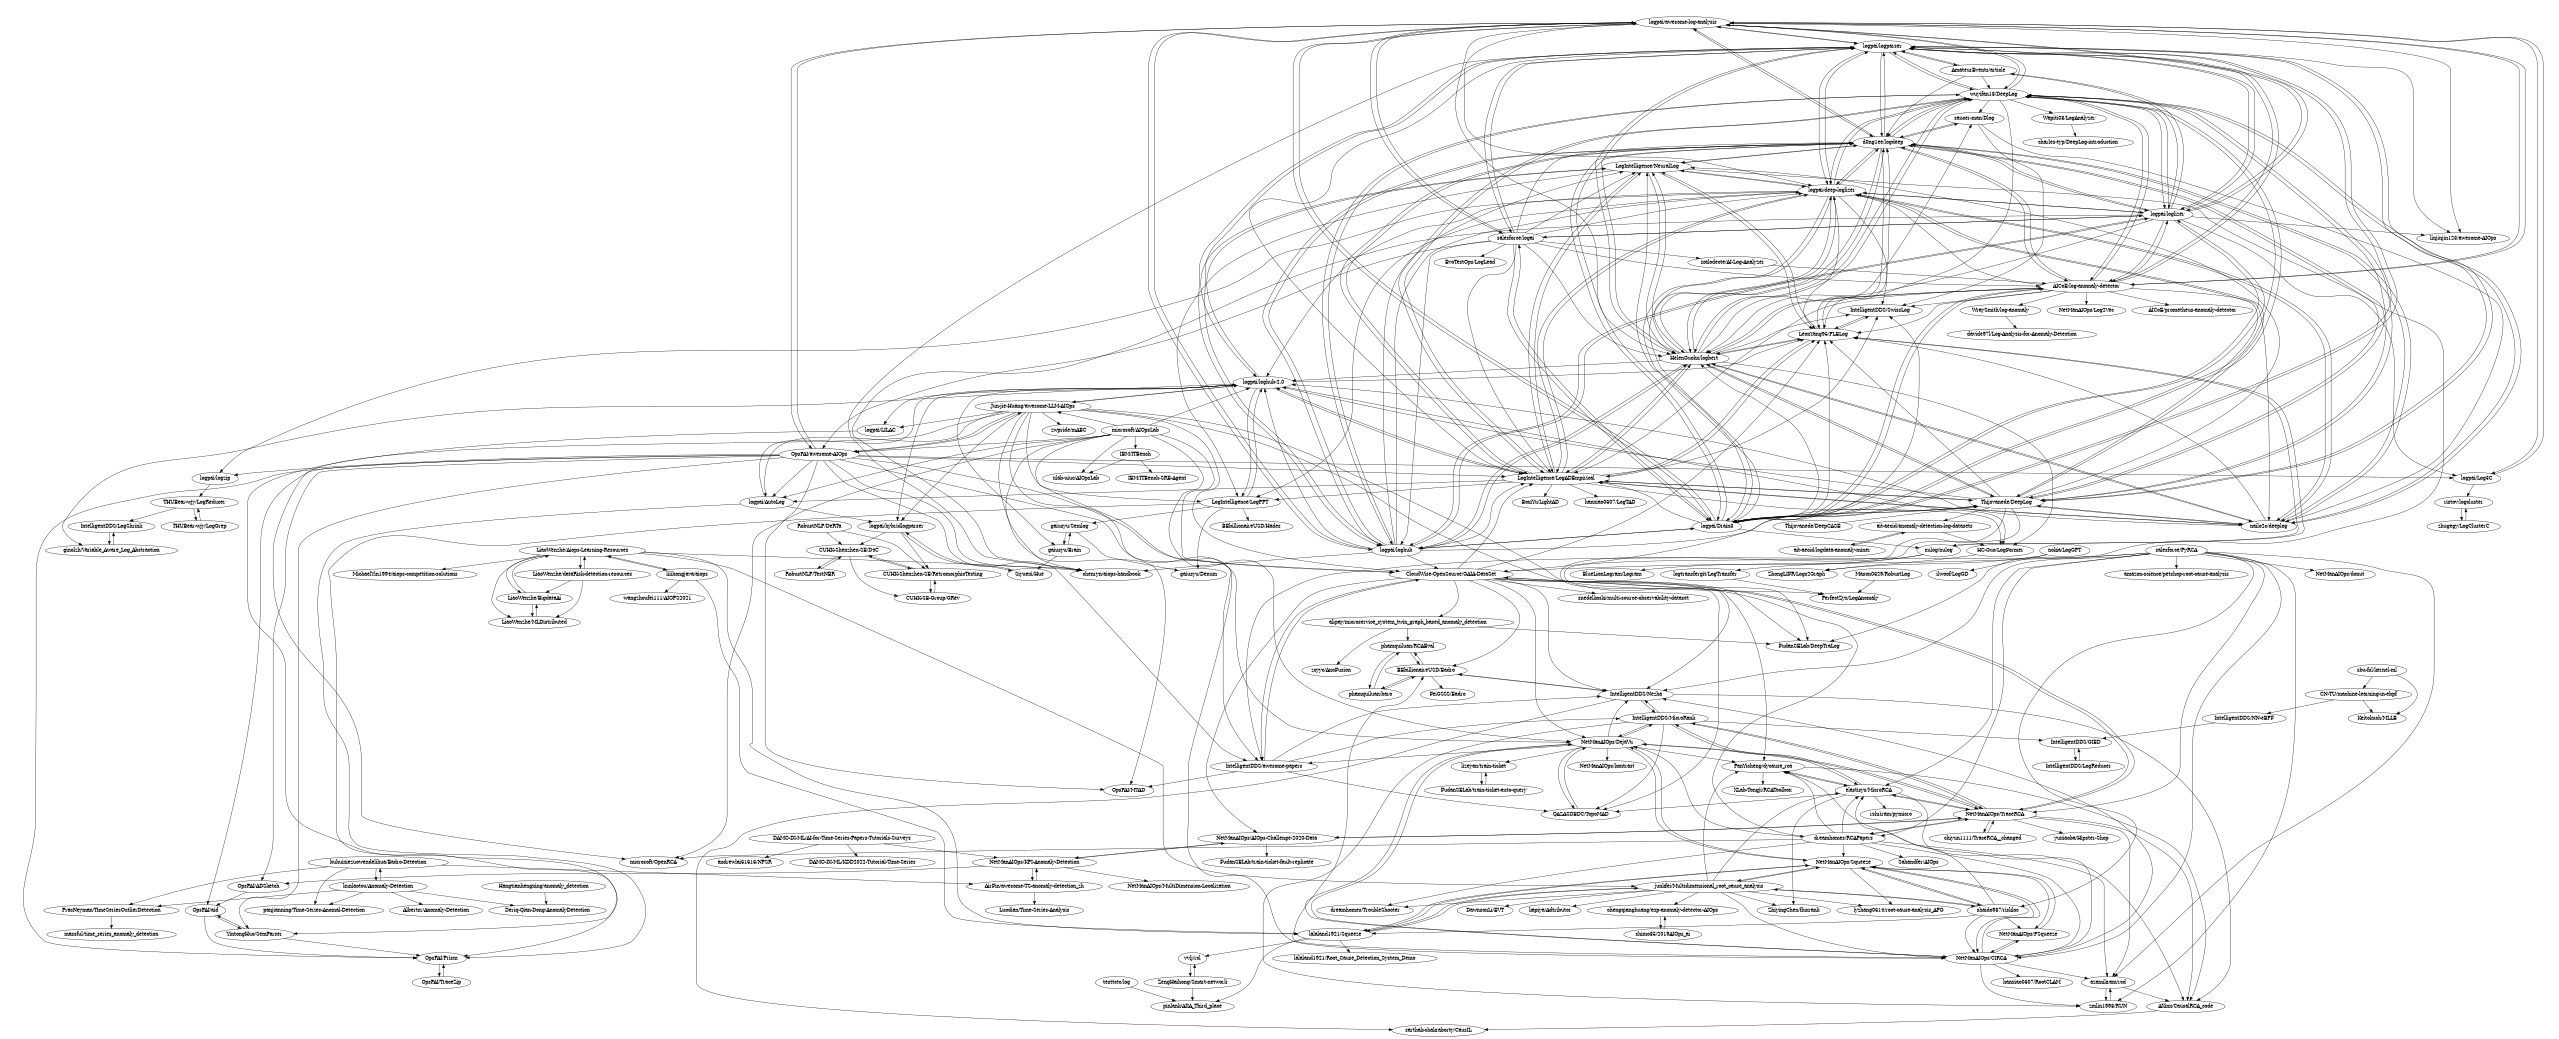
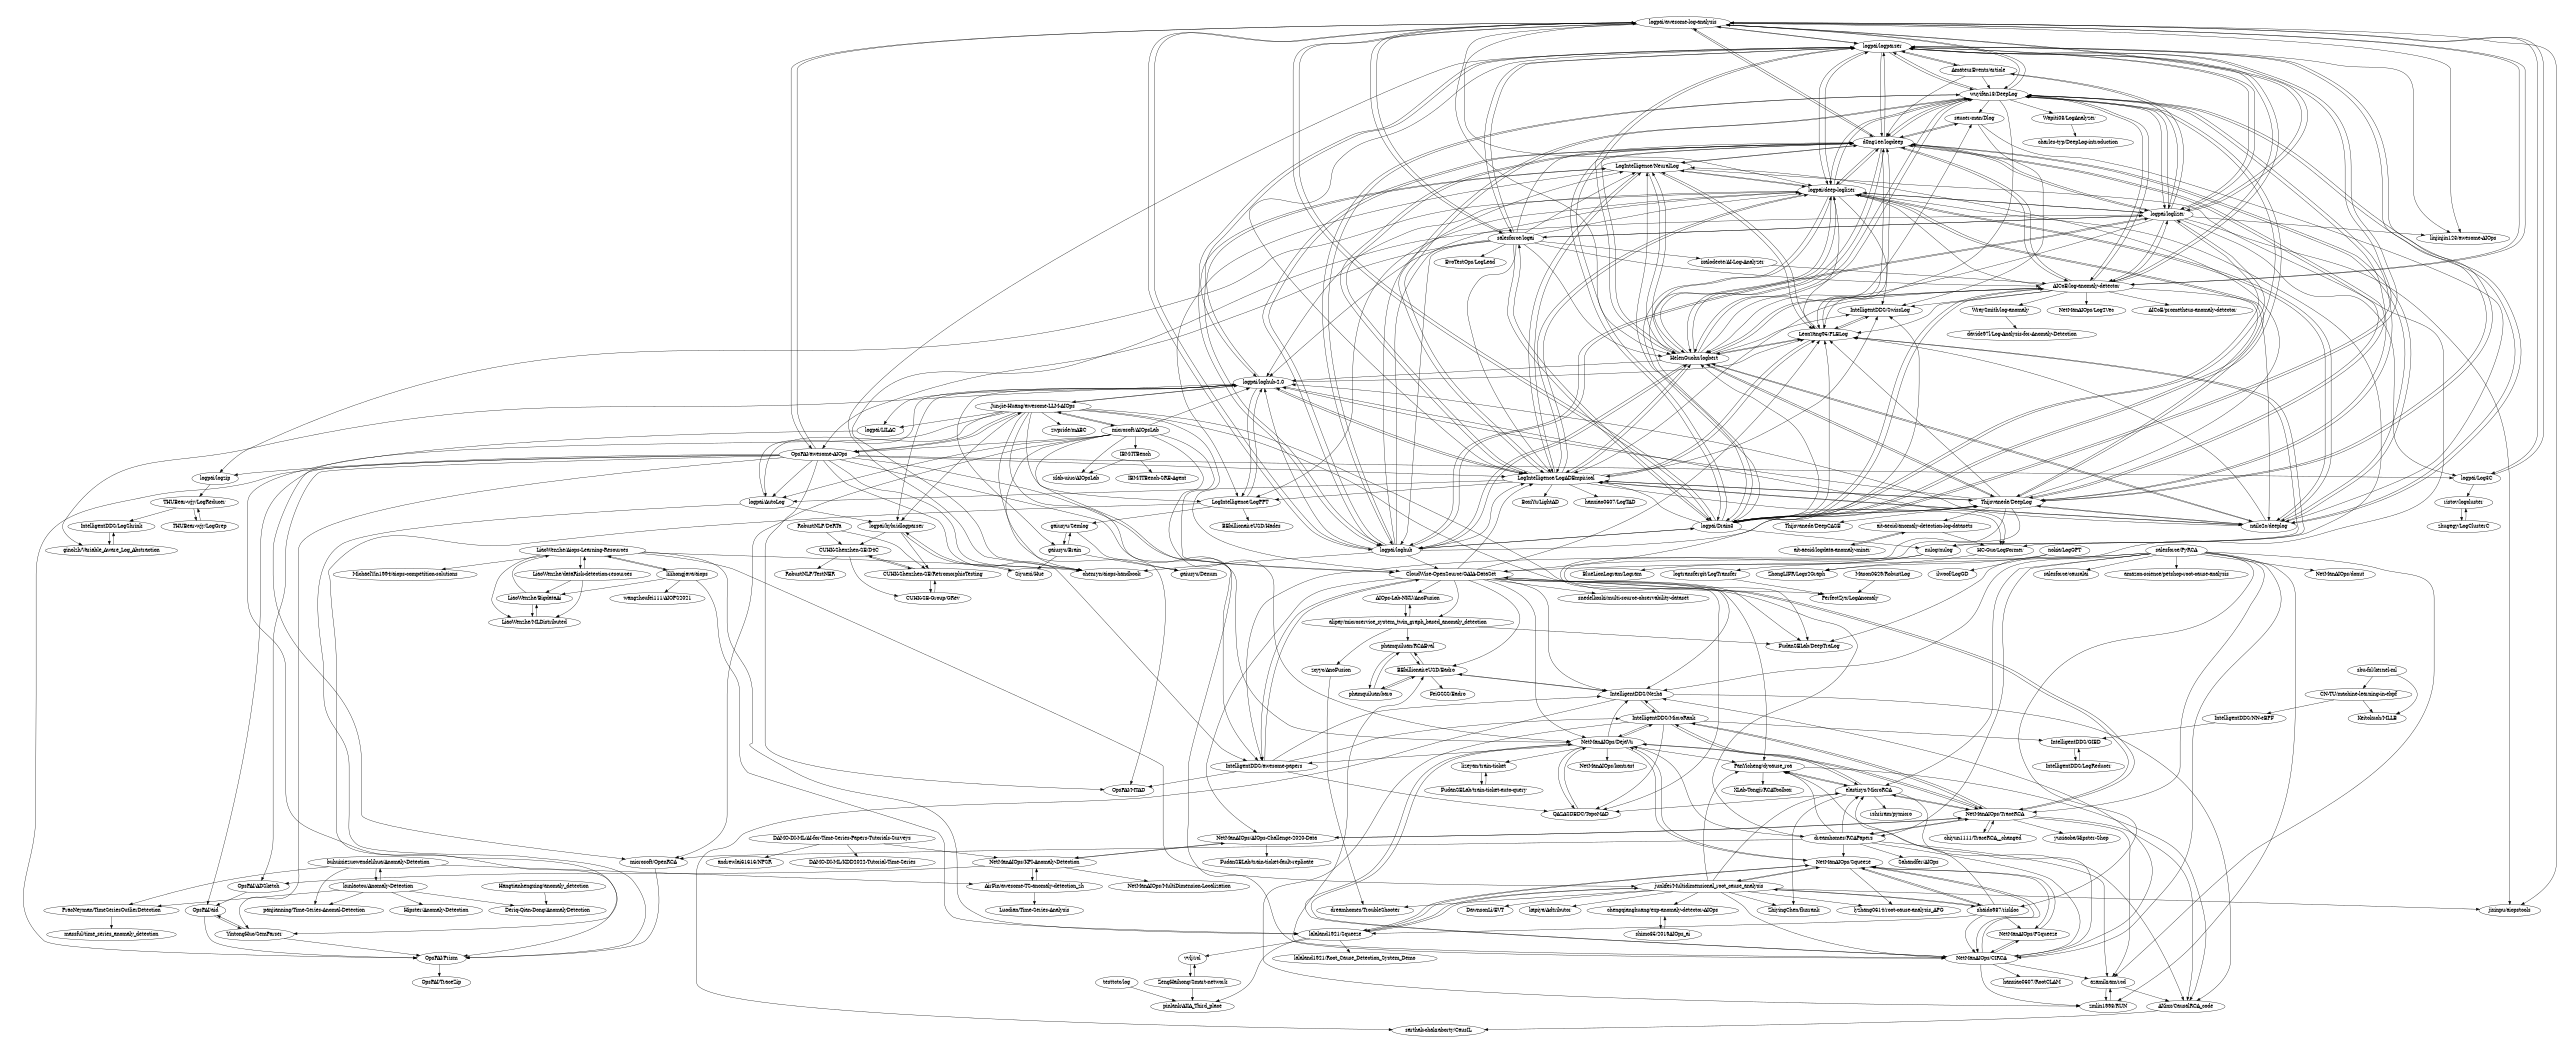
edge "salesforce/logai" -> "logpai/loghub-2.0": added
edge "HelenGuohx/logbert" -> "HC-Guo/LogFormer": now "logpai/deep-loglizer" -> "HC-Guo/LogFormer"
edge "Jun-jie-Huang/awesome-LLM-AIOps" -> "microsoft/AIOpsLab": added
edge "Thijsvanede/DeepCASE" -> "Thijsvanede/DeepLog": reversed
edge "LogIntelligence/LogPPT" -> "gaiusyu/Denum": now "gaiusyu/Brain" -> "gaiusyu/Denum"
edge "RobustNLP/TestNER" -> "CUHK-Shenzhen-SE/D4C": removed
edge "LiaoWenzhe/Aiops-Learning-Resources" -> "LiaoWenzhe/BigdataAi": now "lilihongjava/aiops" -> "LiaoWenzhe/BigdataAi"
node "salesforce/causalai": added
node "AIOps-Lab-NKU/AnoFusion": added
node "buhuixiezuowendelihua/Eadro-Detection": label "buhuixiezuowendelihua/Eadro-Detection" -> "buhuixiezuowendelihua/Anomaly-Detection"
edge "dreamhomes/RCAPapers" -> "dreamhomes/TroubleShooter": now "zcyyc/AnoFusion" -> "dreamhomes/TroubleShooter"
node "Albertsr/Anomaly-Detection": label "Albertsr/Anomaly-Detection" -> "Hipster/Anomaly-Detection"
node "jixinpu/aiopstools": added
edge "OpsPAI/TraceZip" -> "OpsPAI/Prism": now "microsoft/OpenRCA" -> "OpsPAI/Prism"
